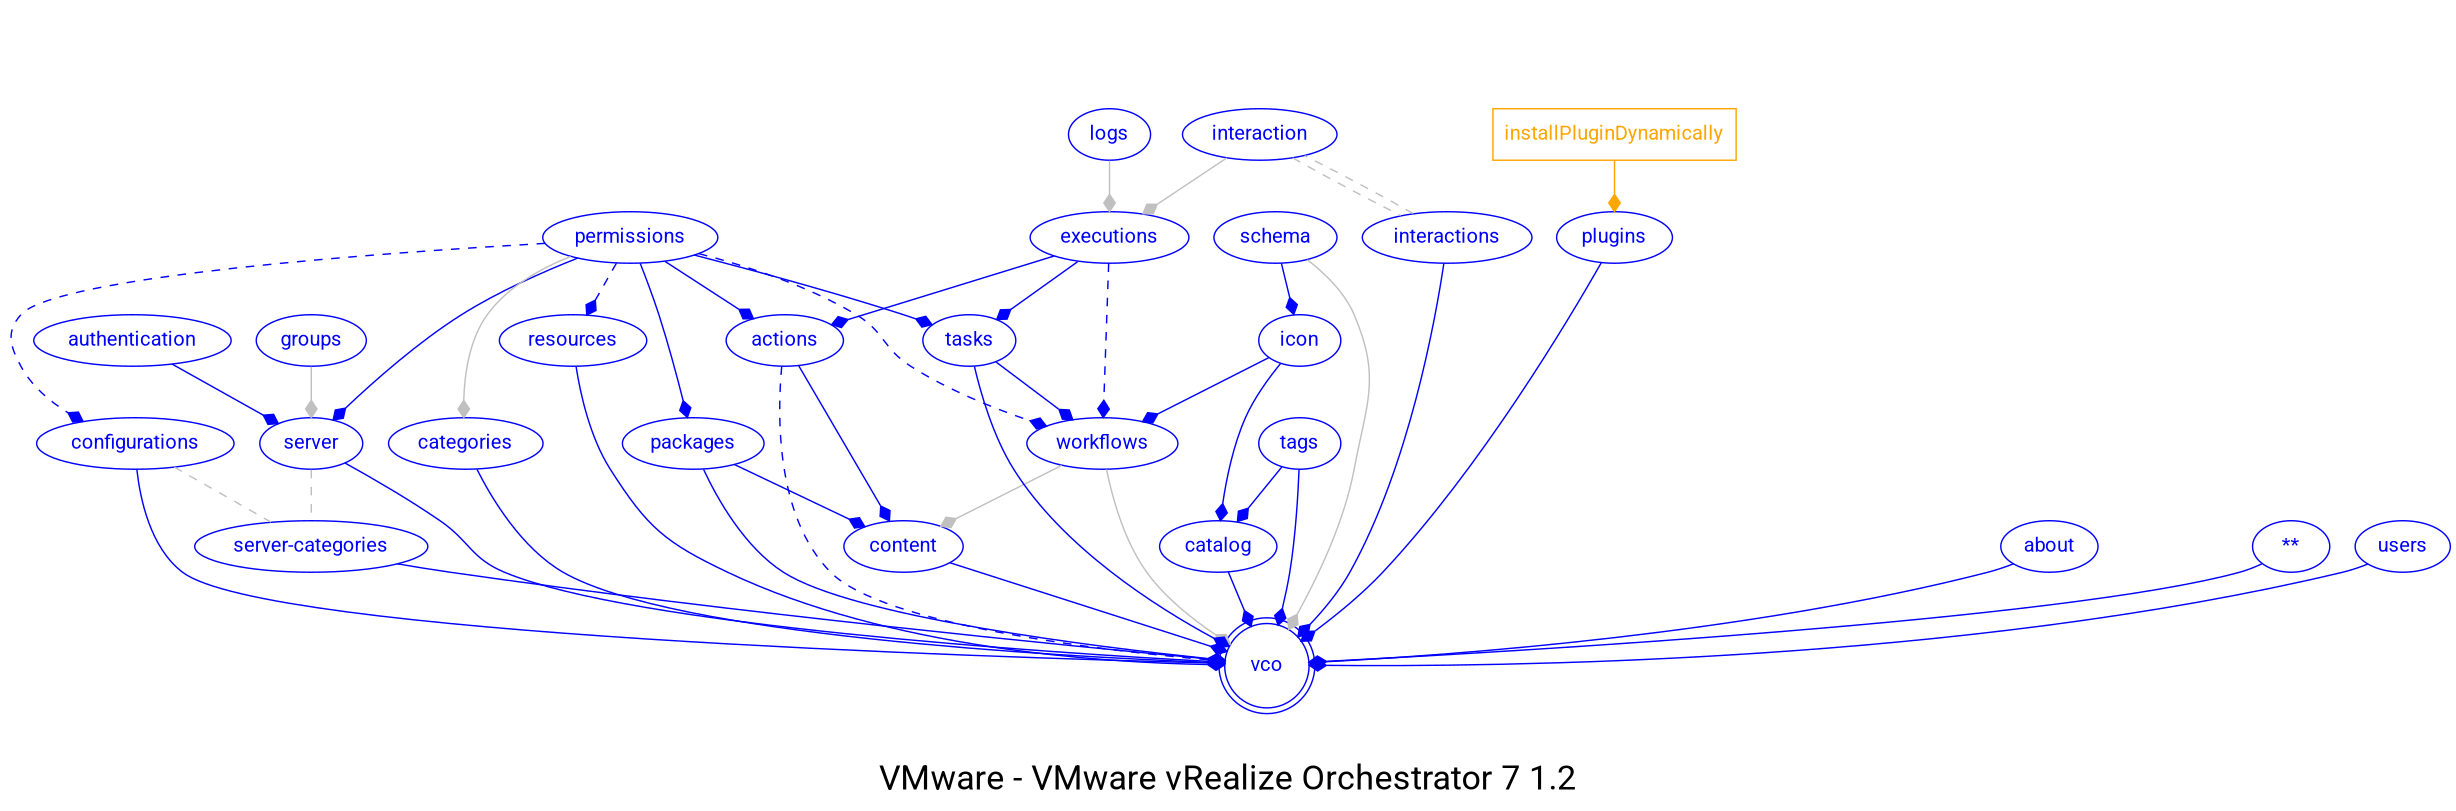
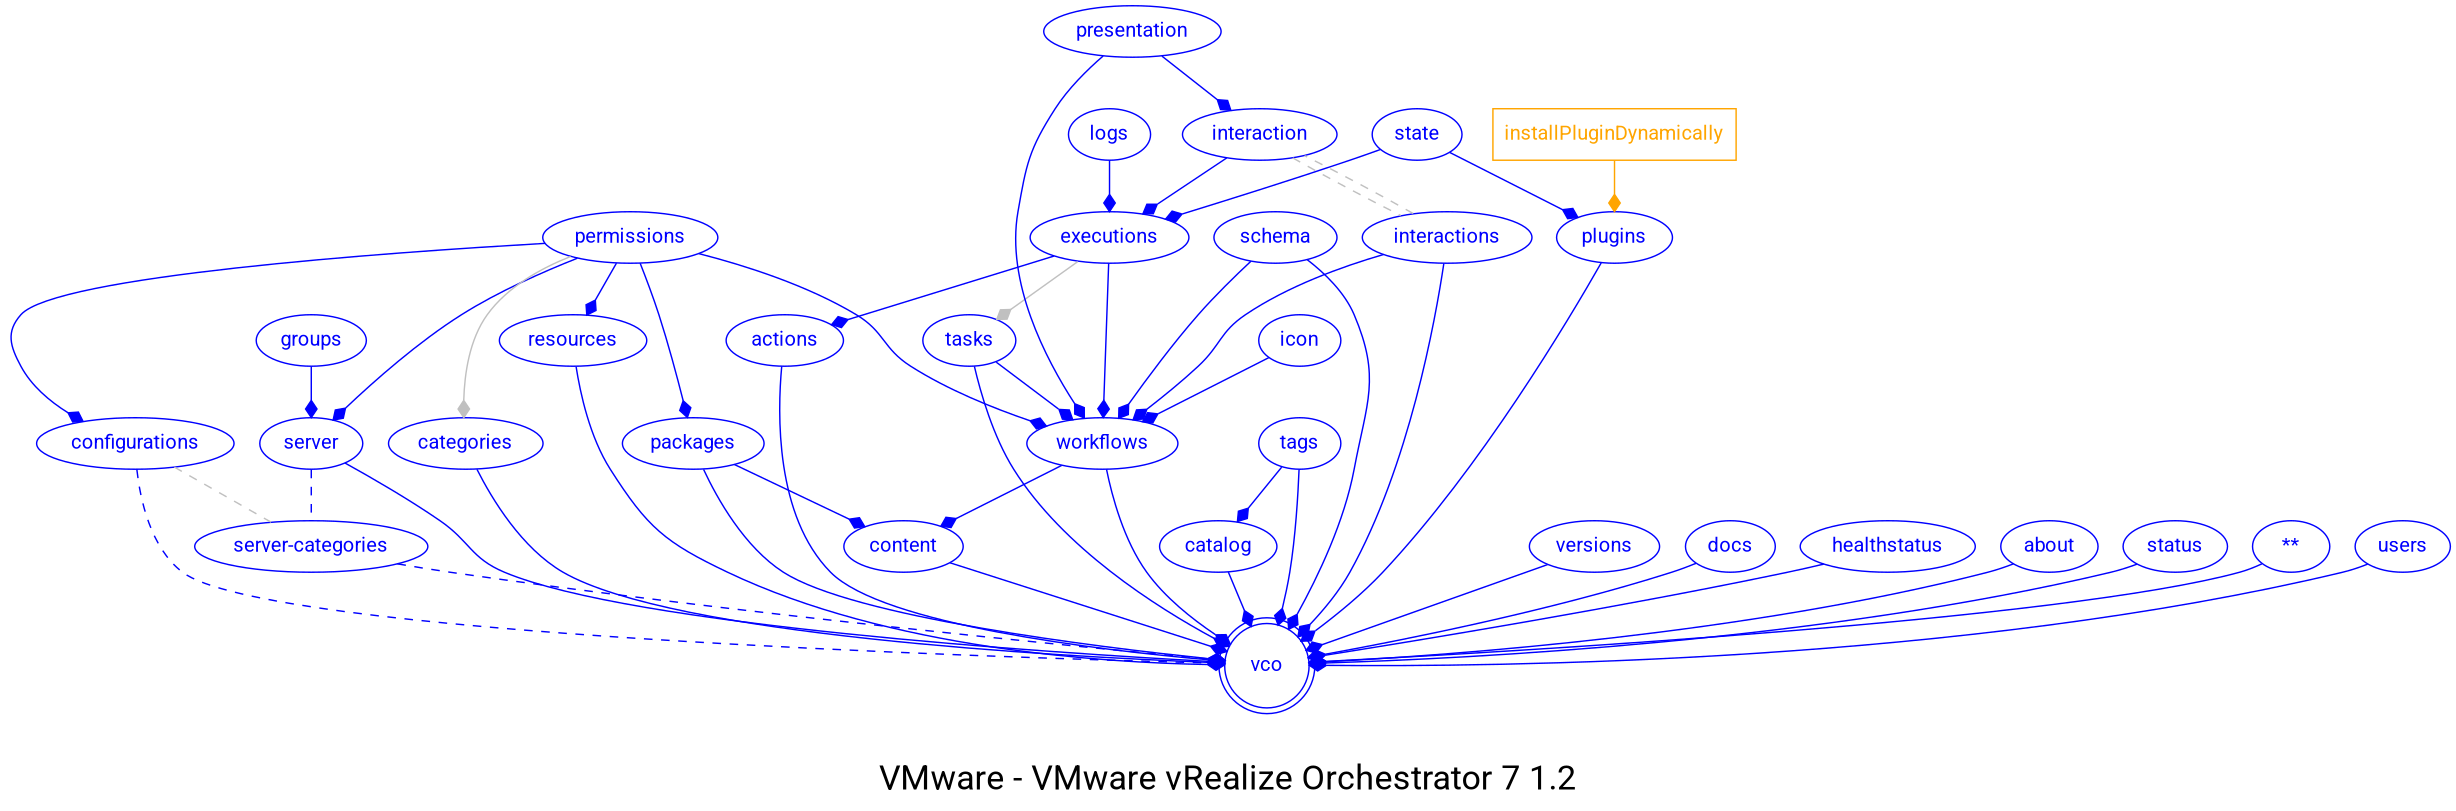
node "presentation": added
node "state": added
edge "logs" -> "executions": color grey -> blue
edge "interaction" -> "executions": color grey -> blue
edge "permissions" -> "configurations": style dashed -> solid
edge "schema" -> "icon": now "schema" -> "workflows"
edge "permissions" -> "resources": style dashed -> solid
edge "permissions" -> "actions": removed
edge "executions" -> "tasks": color blue -> grey
edge "permissions" -> "tasks": removed
edge "interactions" -> "workflows": added
edge "permissions" -> "workflows": style dashed -> solid
edge "executions" -> "workflows": style dashed -> solid
node "authentication": removed
edge "groups" -> "server": color grey -> blue
edge "icon" -> "catalog": removed
edge "schema" -> "vco": color grey -> blue
edge "actions" -> "content": removed
edge "workflows" -> "content": color grey -> blue
edge "server" -- "server-categories": color grey -> blue
node "versions": added
node "docs": added
node "healthstatus": added
node "status": added
edge "workflows" -> "vco": color grey -> blue
edge "actions" -> "vco": style dashed -> solid
edge "server-categories" -> "vco": style solid -> dashed
edge "configurations" -> "vco": style solid -> dashed
